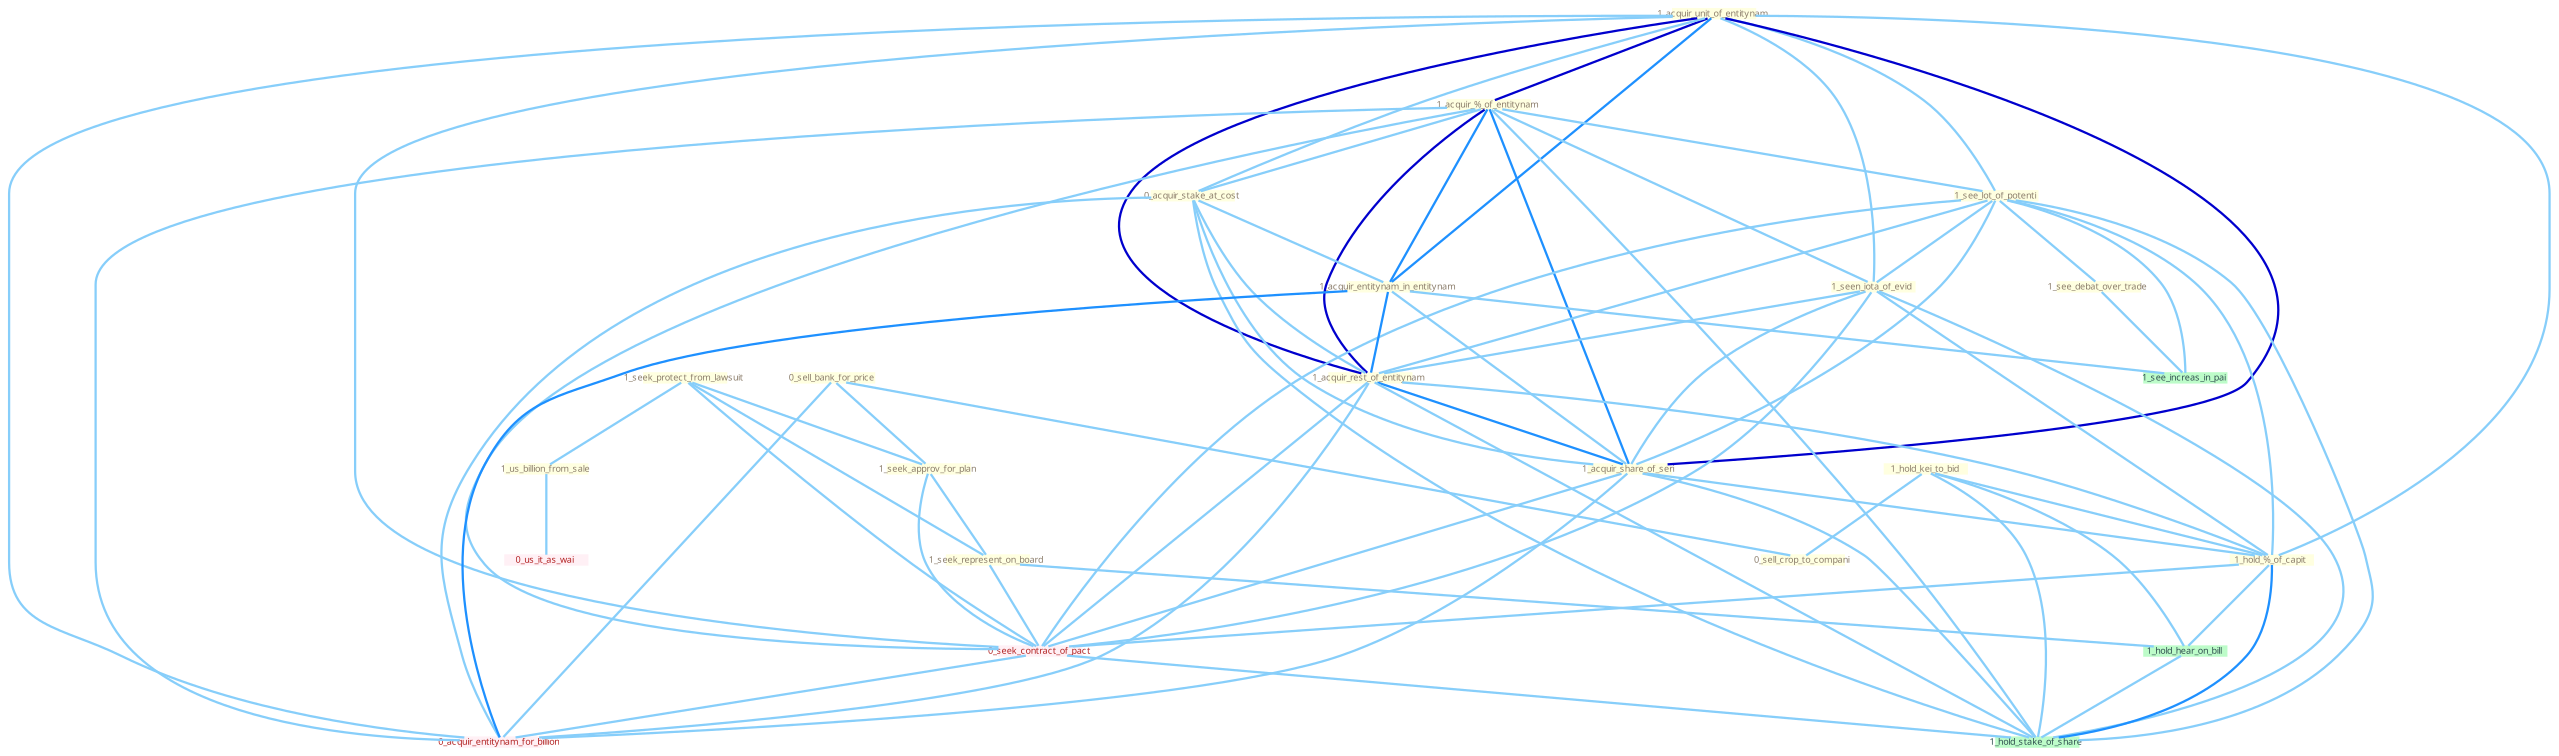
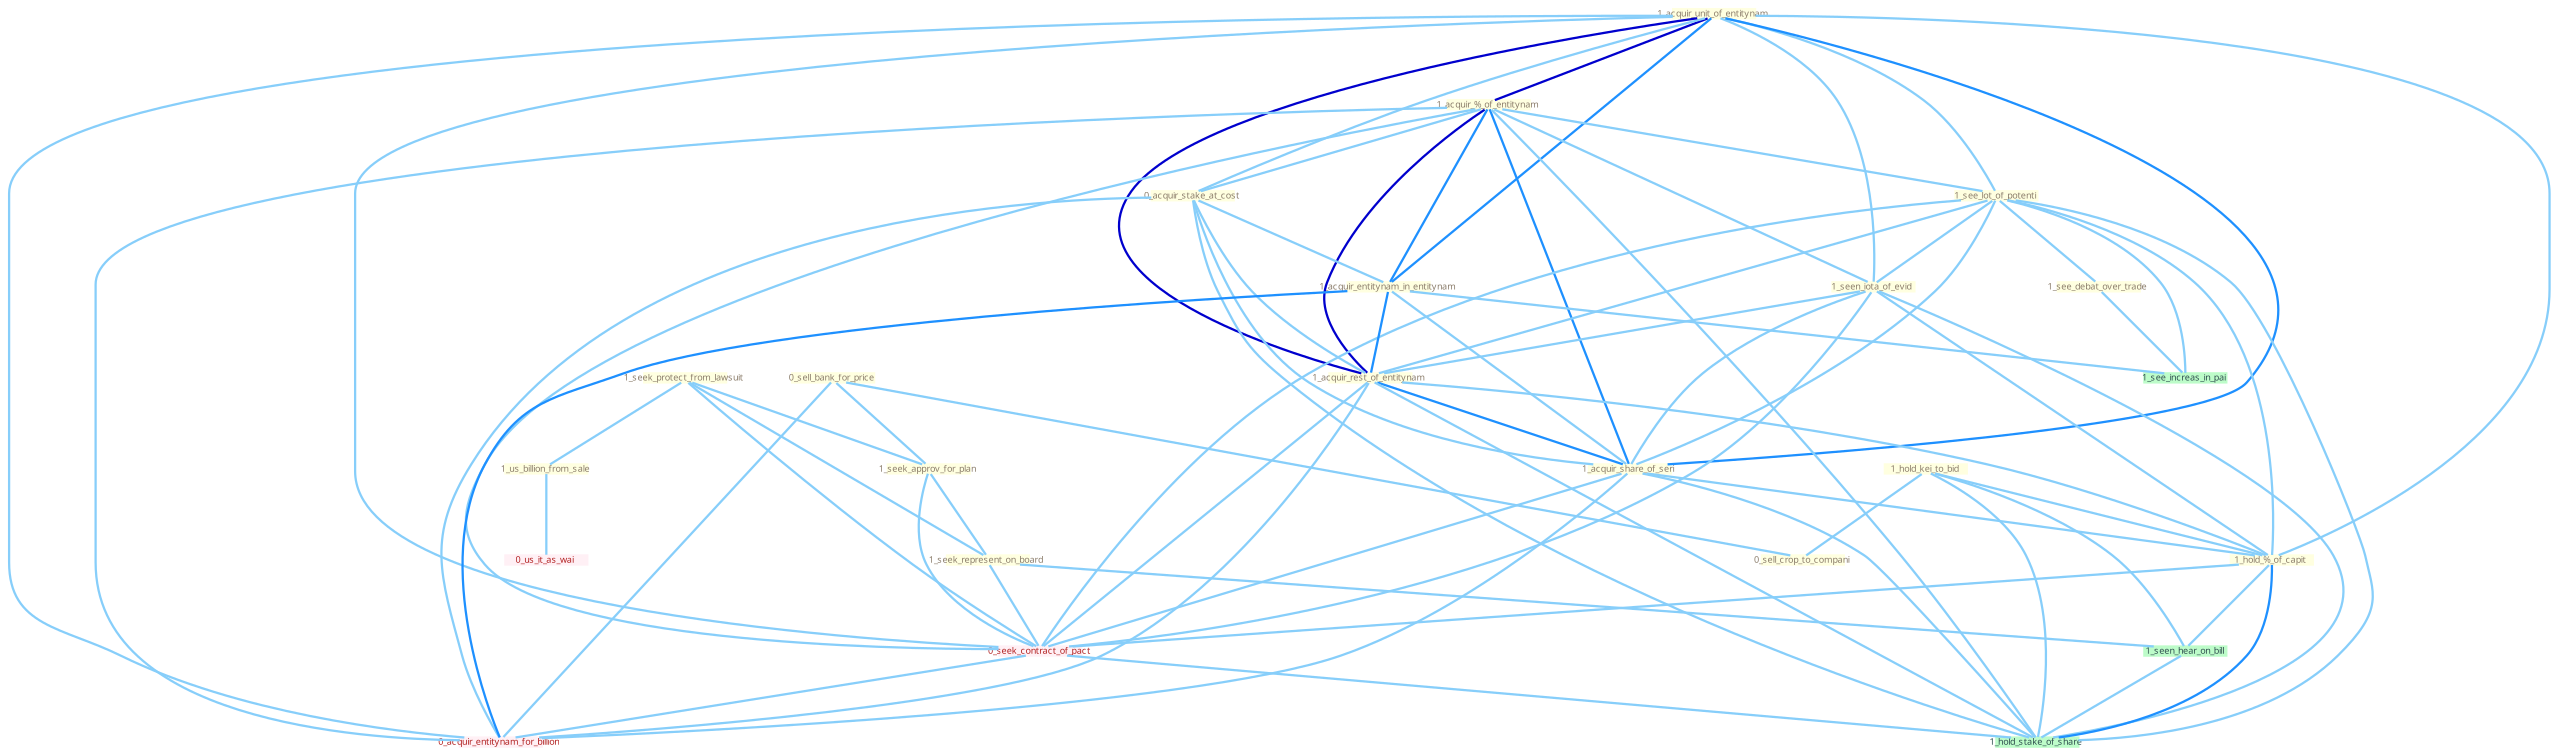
edge "1_acquir_unit_of_entitynam" -- "1_acquir_share_of_seri": color #0000cd -> #1e90ff
node "1_hold_hear_on_bill": label "1_hold_hear_on_bill" -> "1_seen_hear_on_bill"
